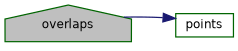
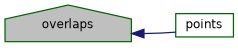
edge "overlaps" -> "points": reversed
